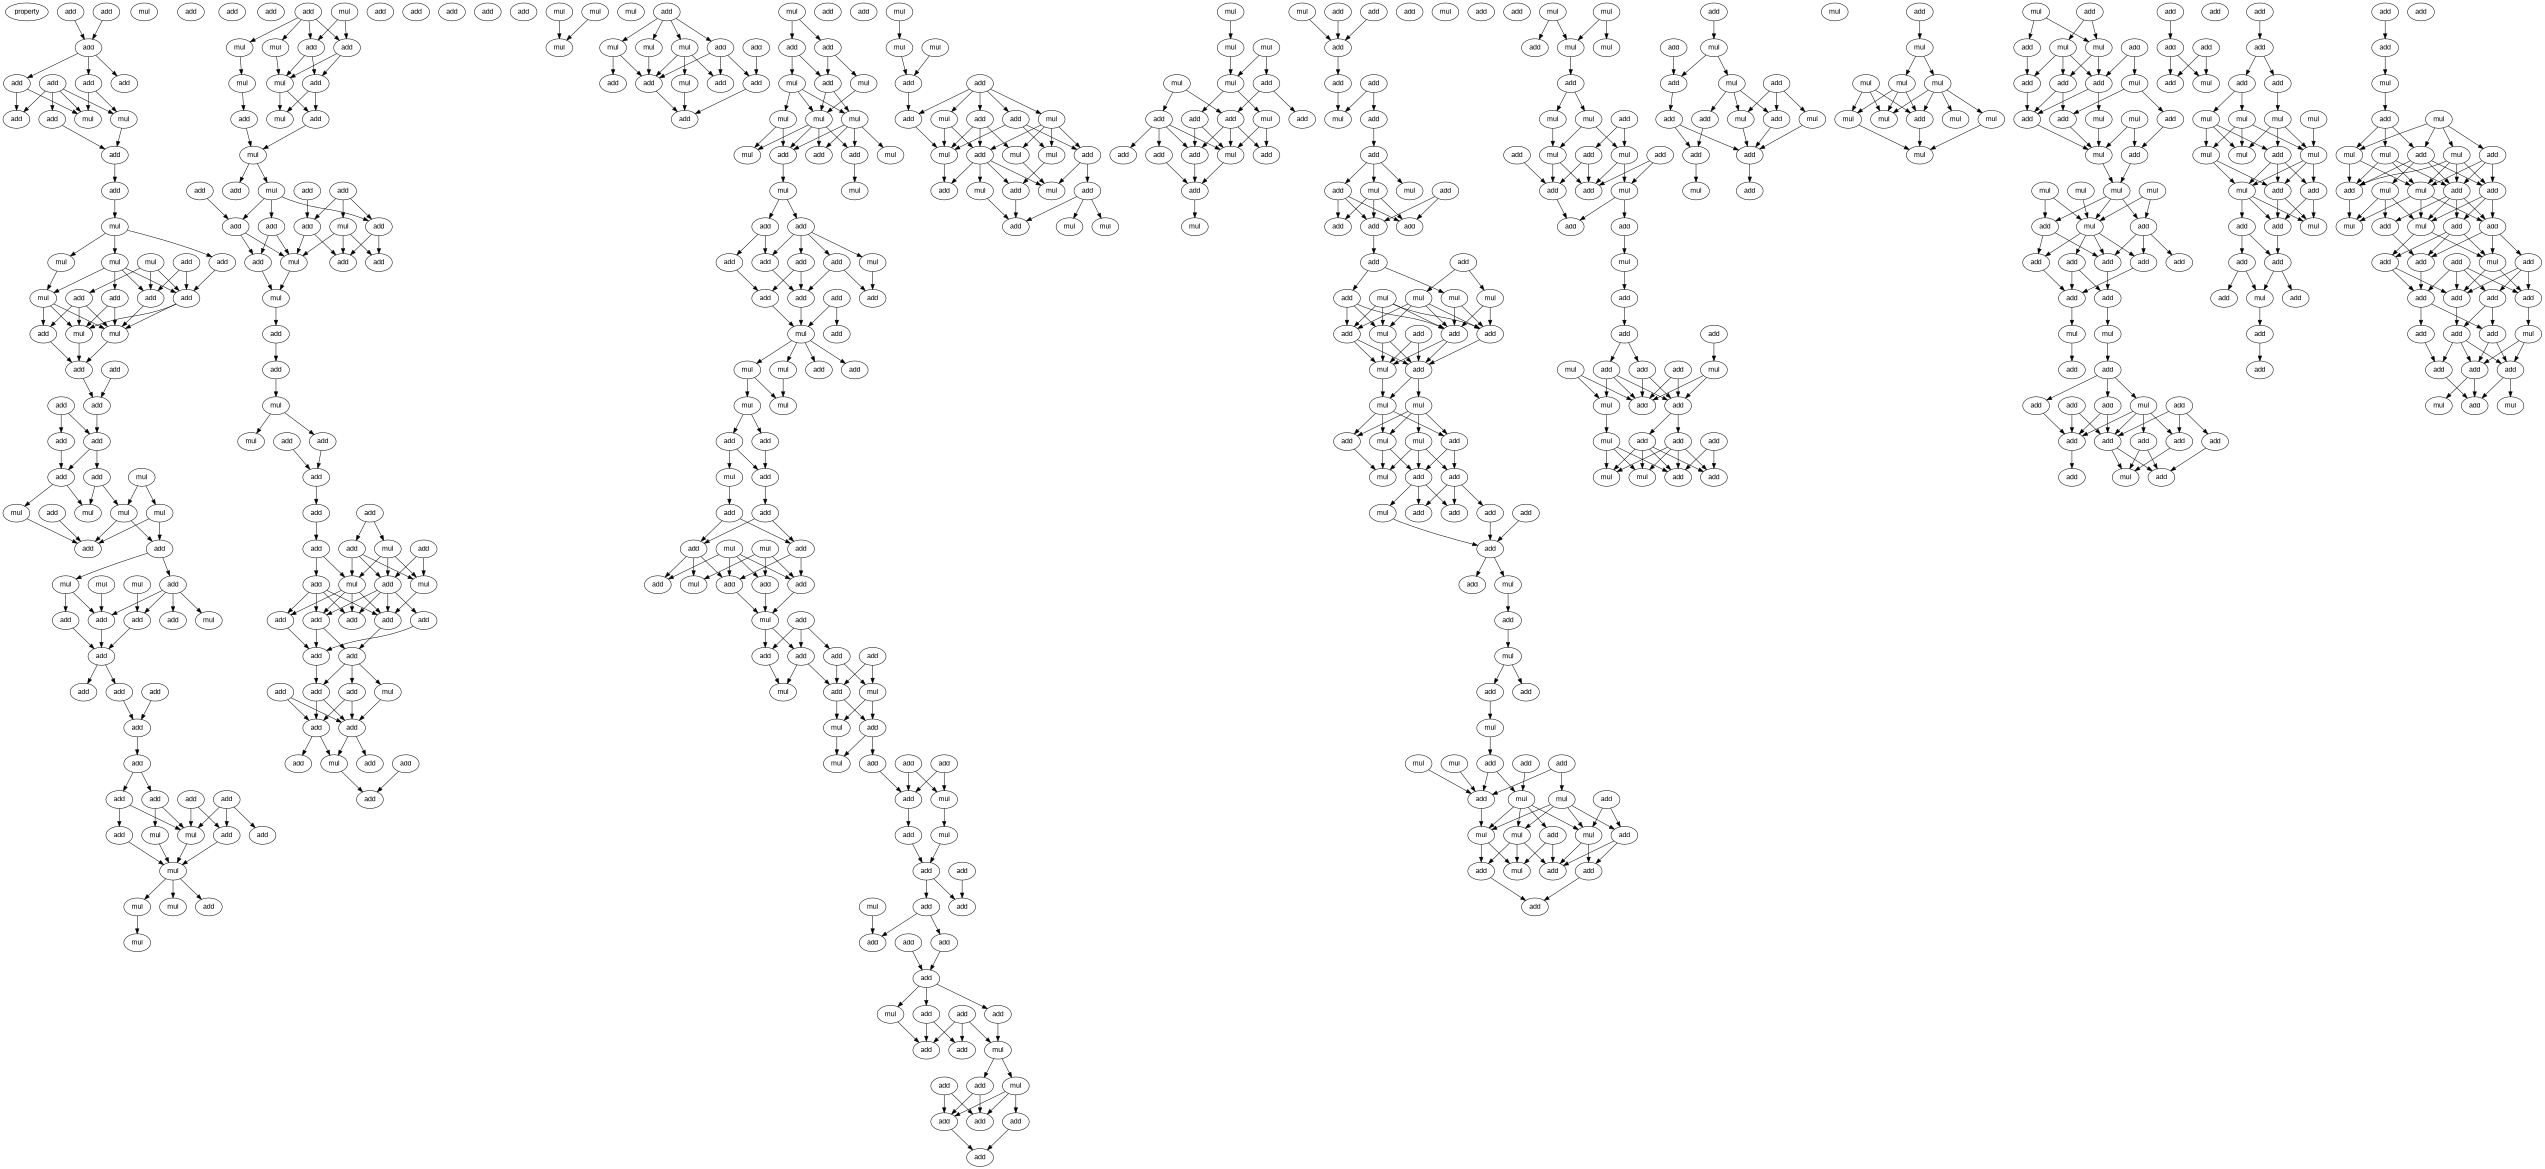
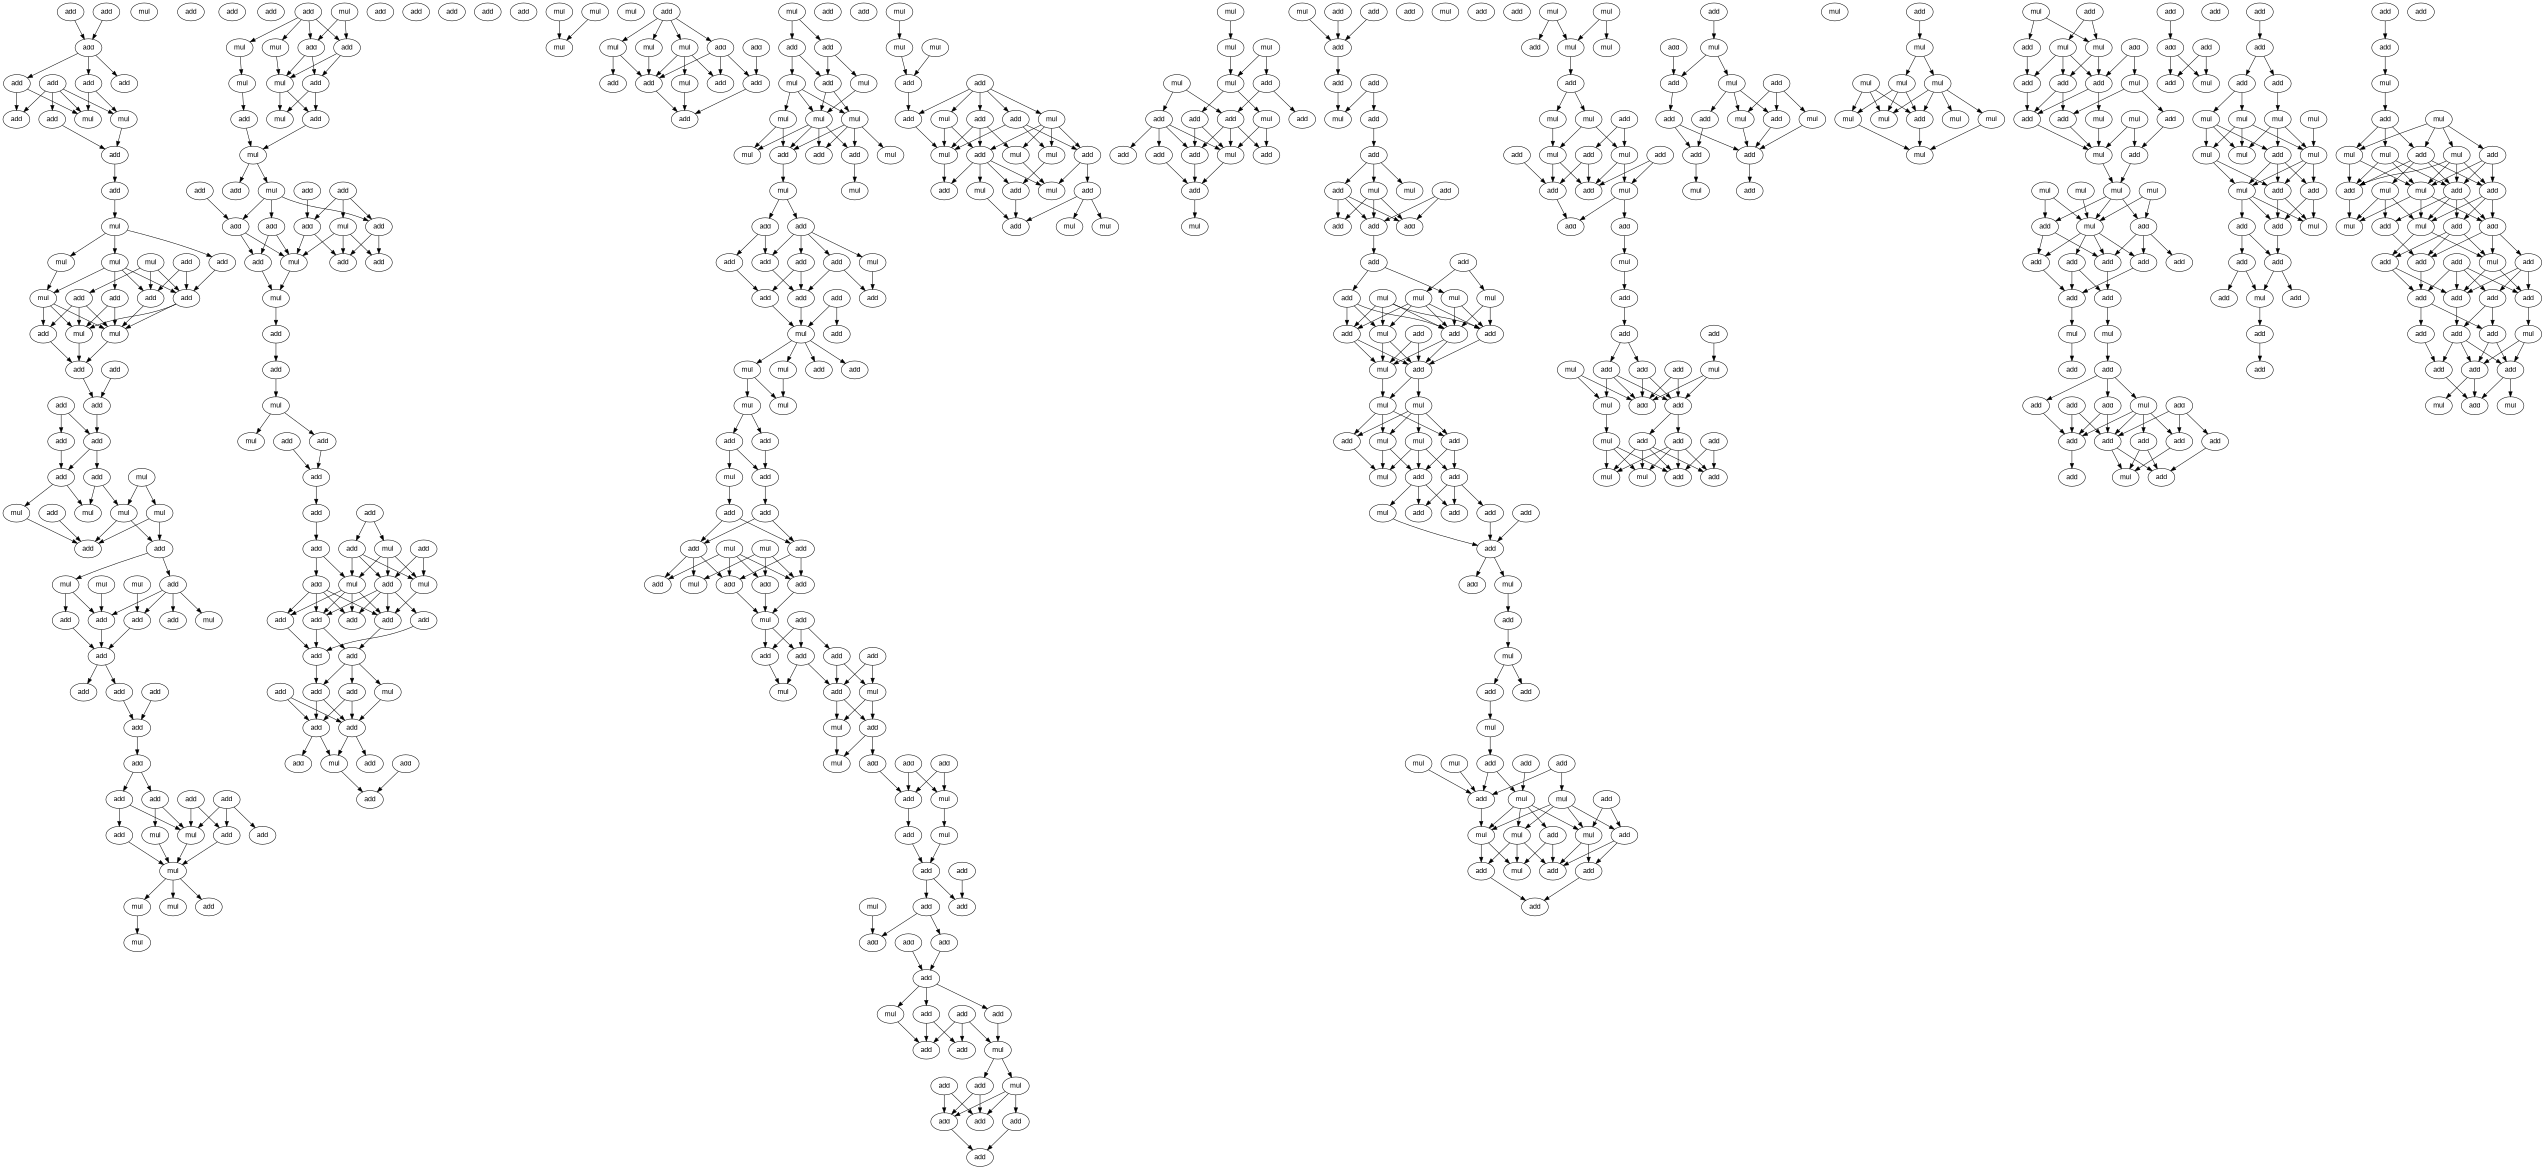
node "property": removed
